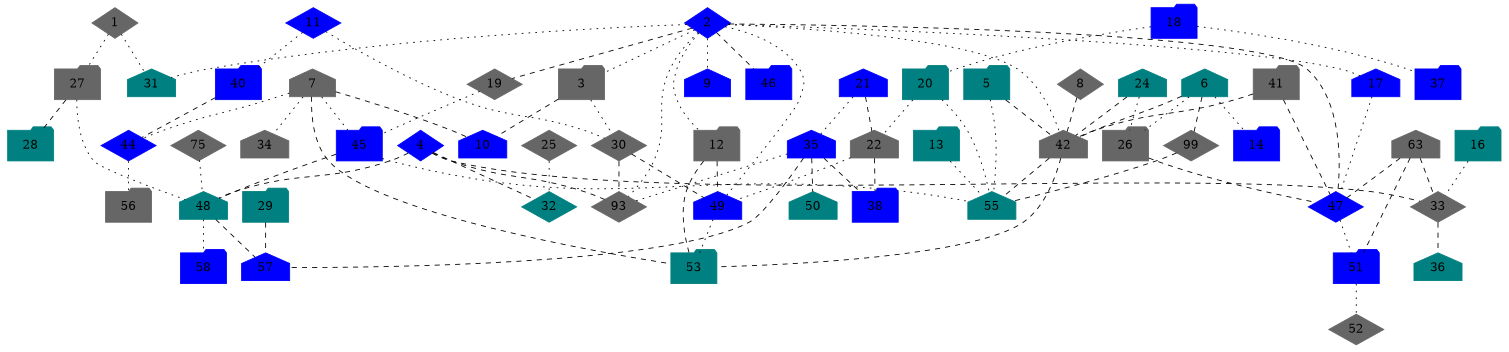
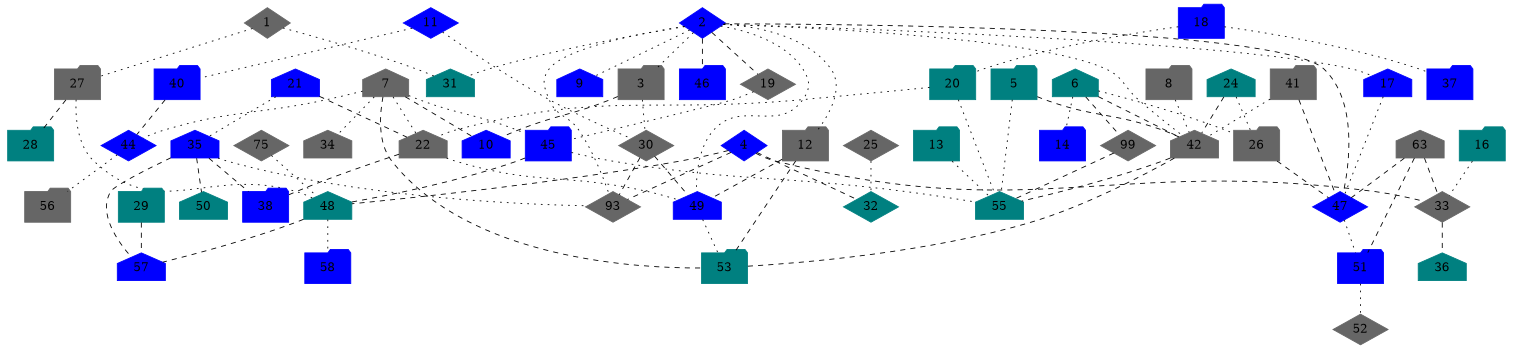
node "8": shape diamond -> folder
edge "41" -- "42": style dashed -> dotted
edge "7" -- "22": added
edge "8" -- "42": style dashed -> dotted
